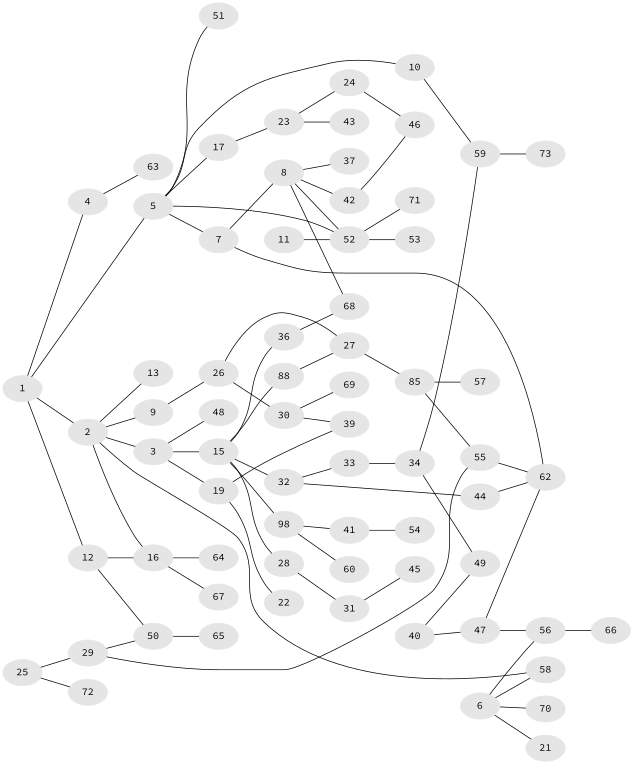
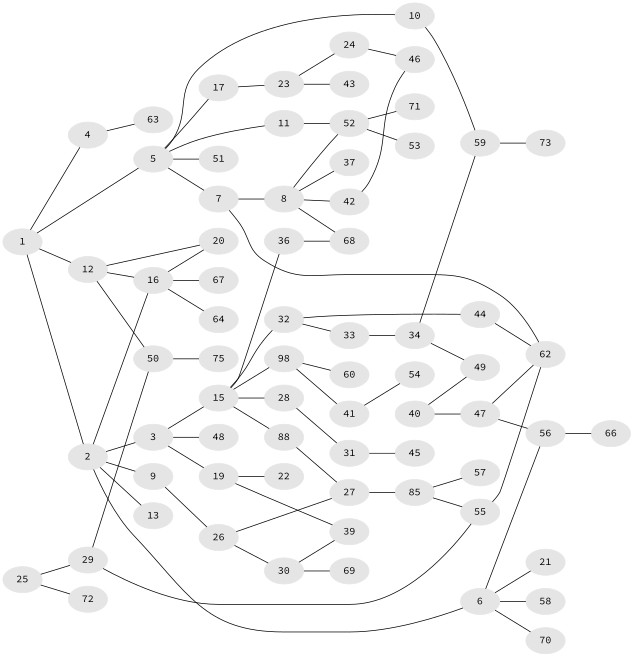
edge "5" -- "52": now "5" -- "11"
node "20": added
edge "2" -- "58": now "2" -- "6"
node "65": label "65" -> "75"
